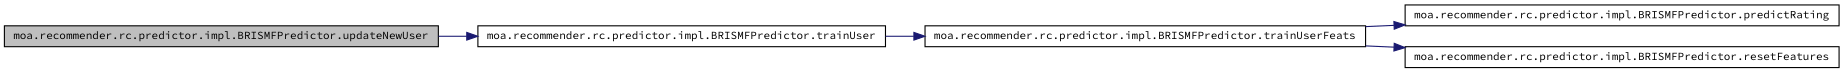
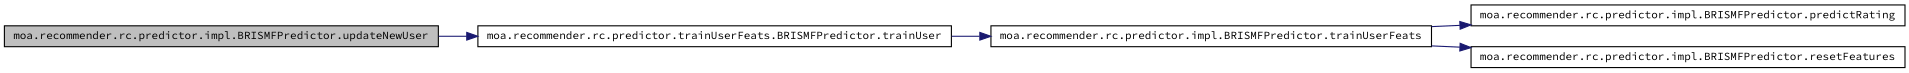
node "moa.recommender.rc.predictor.impl.BRISMFPredictor.trainUser": label "moa.recommender.rc.predictor.impl.BRISMFPredictor.trainUser" -> "moa.recommender.rc.predictor.trainUserFeats.BRISMFPredictor.trainUser"
